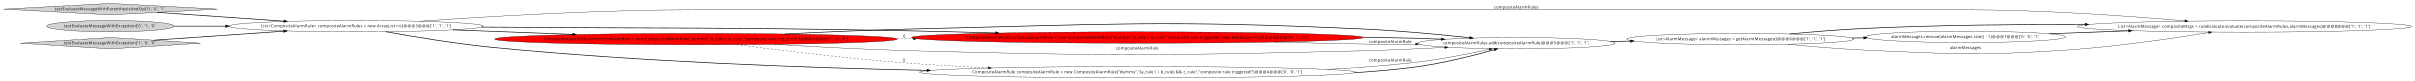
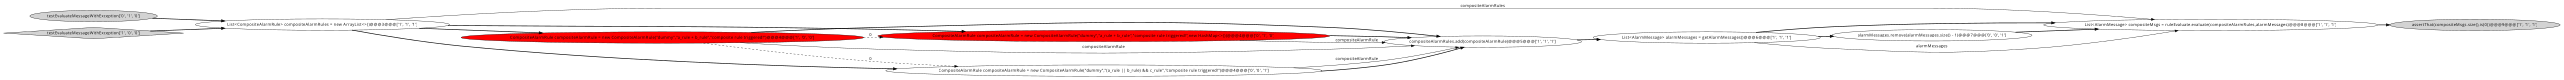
node "testEvaluateMessageWithParenthesisAndOp['0', '0', '1']": removed
node "assertThat(compositeMsgs.size(),is(0))@@@9@@@['1', '1', '1']": added
